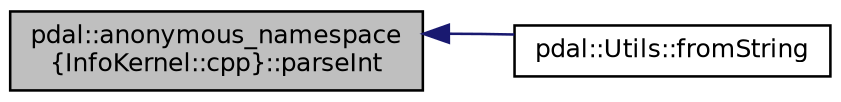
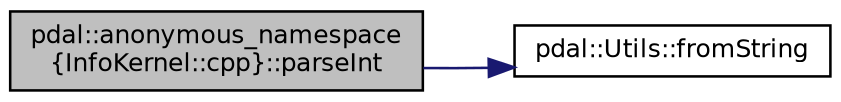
edge "pdal::Utils::fromString" -> "pdal::anonymous_namespace {InfoKernel::cpp}::parseInt": reversed
